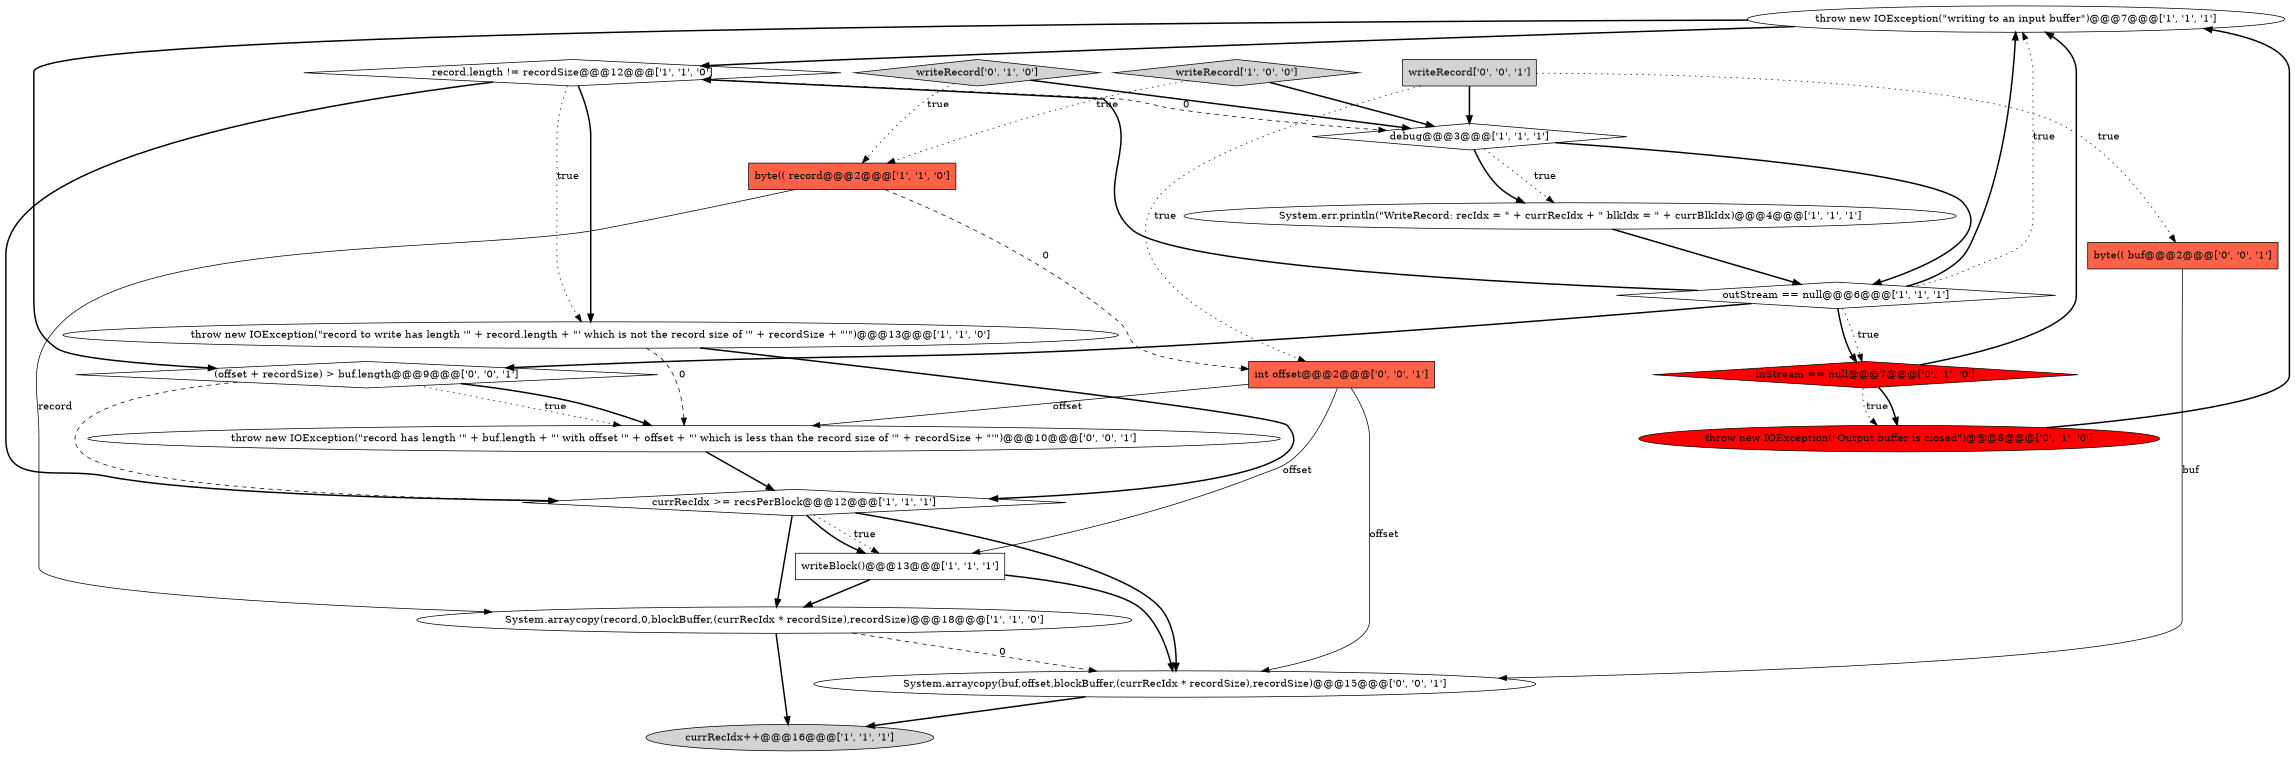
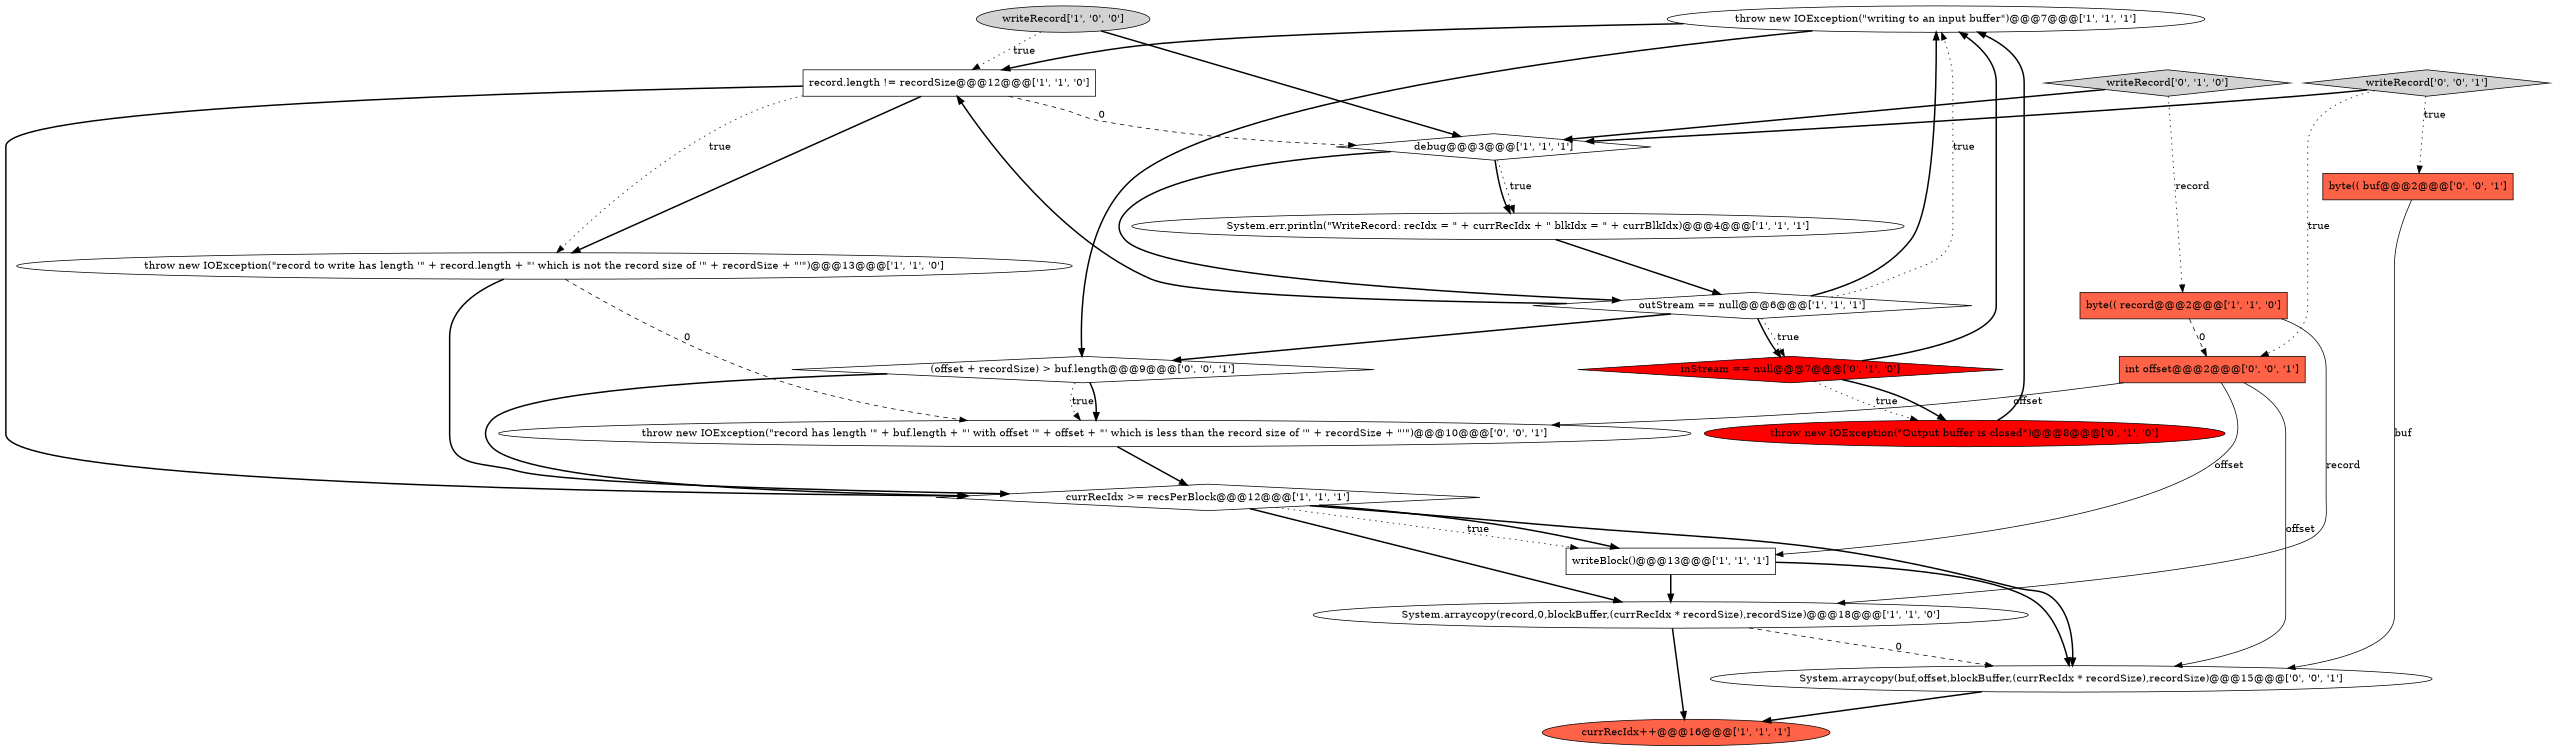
node "record.length != recordSize@@@12@@@['1', '1', '0']": shape diamond -> box
node "writeRecord['1', '0', '0']": shape diamond -> ellipse
node "writeRecord['0', '0', '1']": shape box -> diamond
edge "writeRecord['0', '1', '0']" -> "byte(( record@@@2@@@['1', '1', '0']": label "true" -> "record"
edge "writeRecord['1', '0', '0']" -> "byte(( record@@@2@@@['1', '1', '0']": now "writeRecord['1', '0', '0']" -> "record.length != recordSize@@@12@@@['1', '1', '0']"
edge "(offset + recordSize) > buf.length@@@9@@@['0', '0', '1']" -> "currRecIdx >= recsPerBlock@@@12@@@['1', '1', '1']": style dashed -> bold
node "currRecIdx++@@@16@@@['1', '1', '1']": fillcolor lightgray -> tomato
